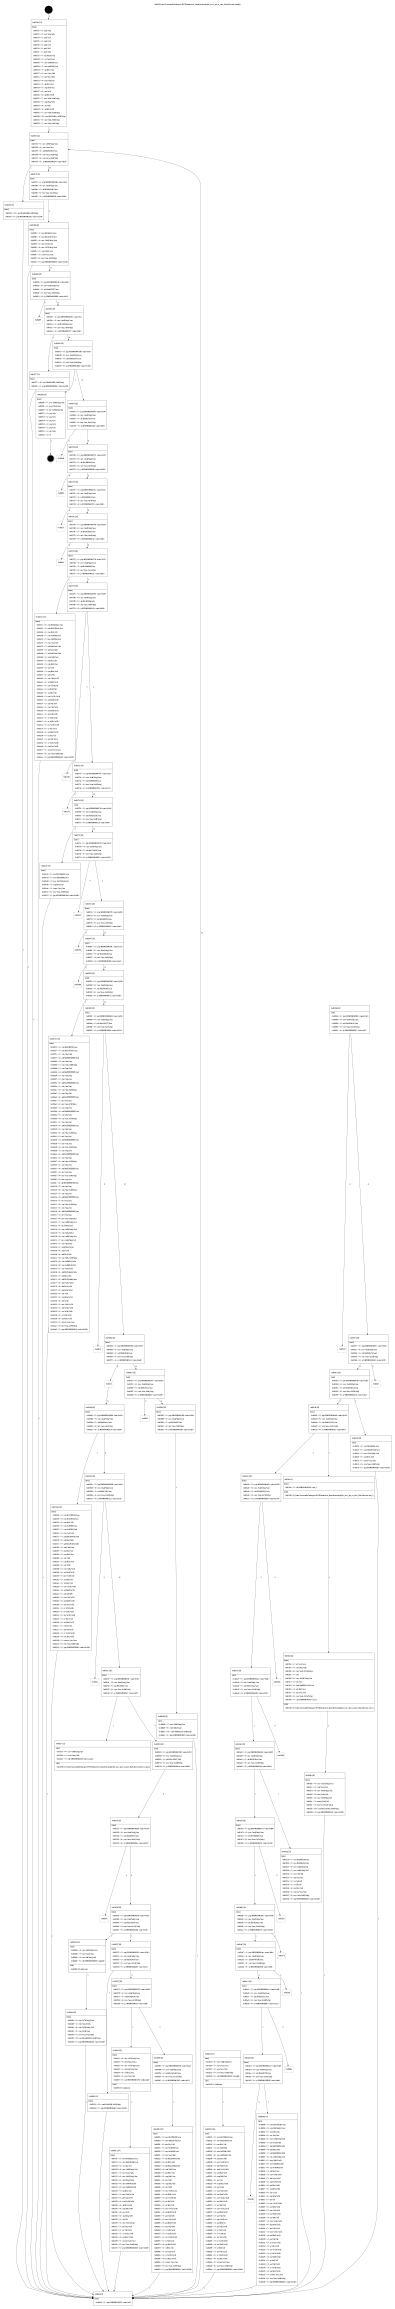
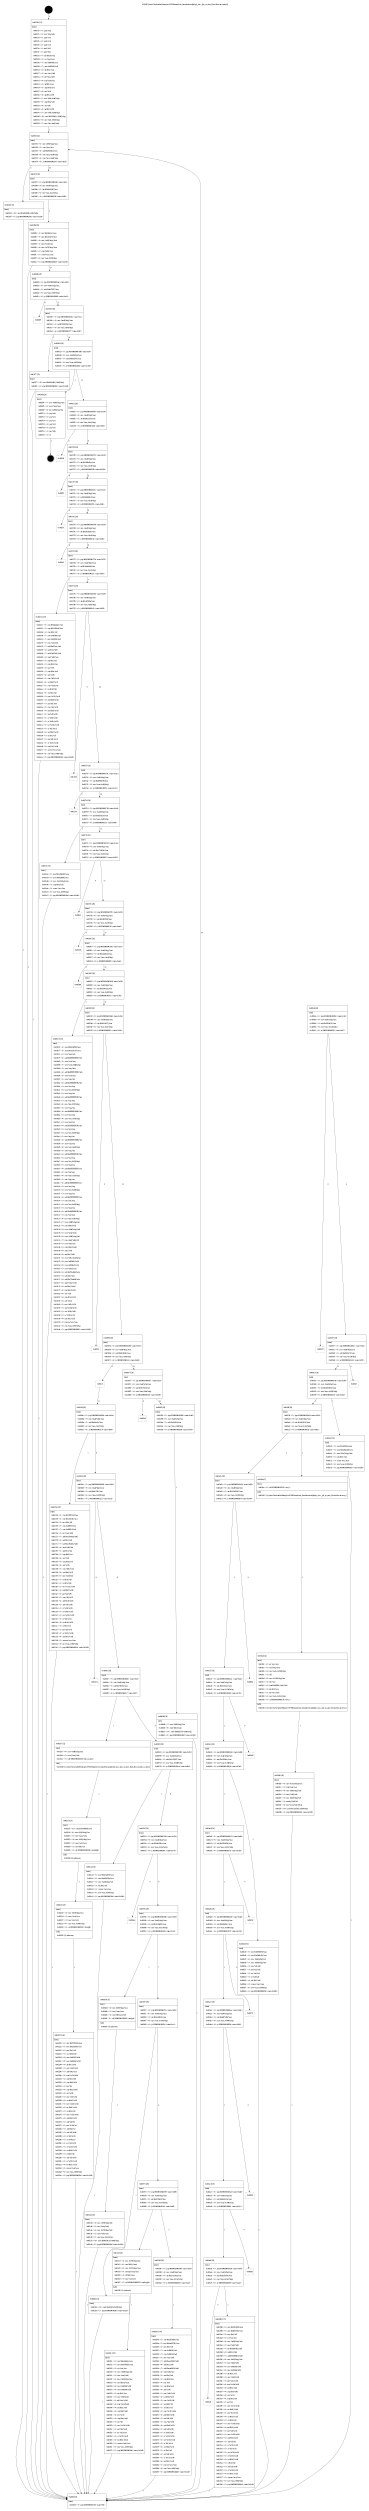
node "0x4021f3 [29]": added
node "0x401cad [30]": added
